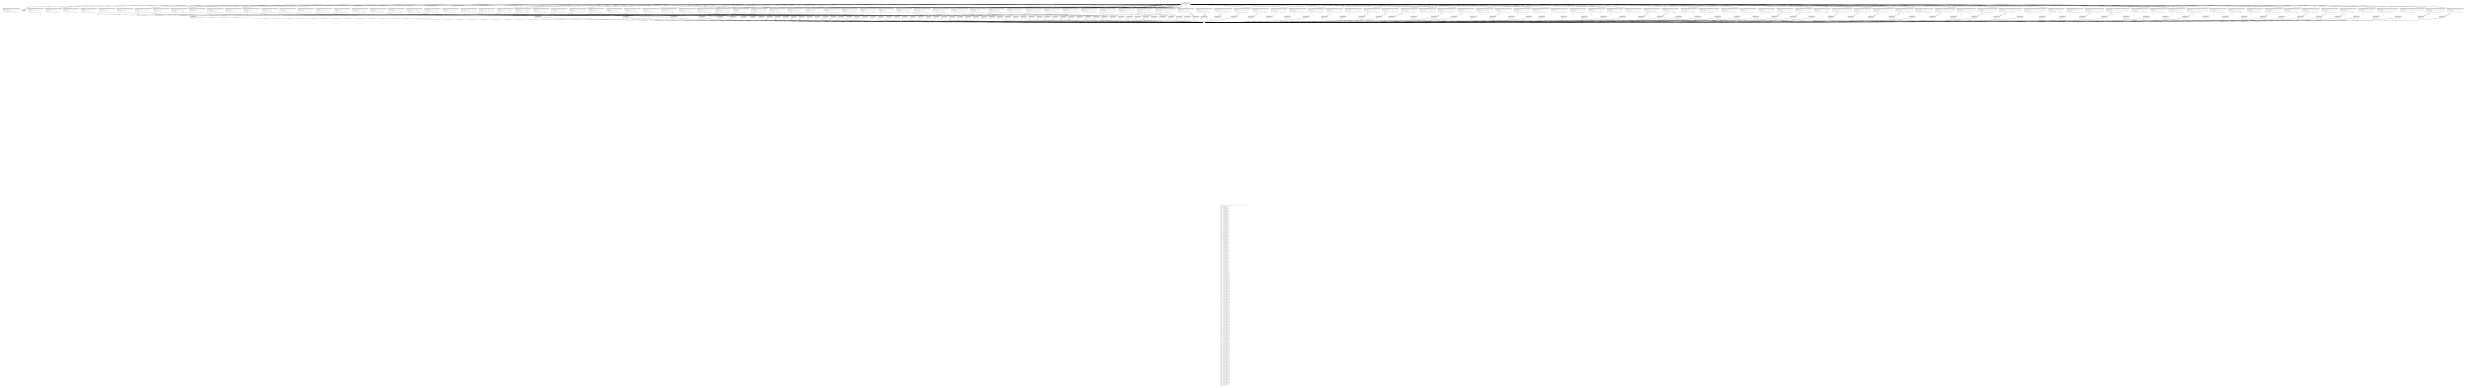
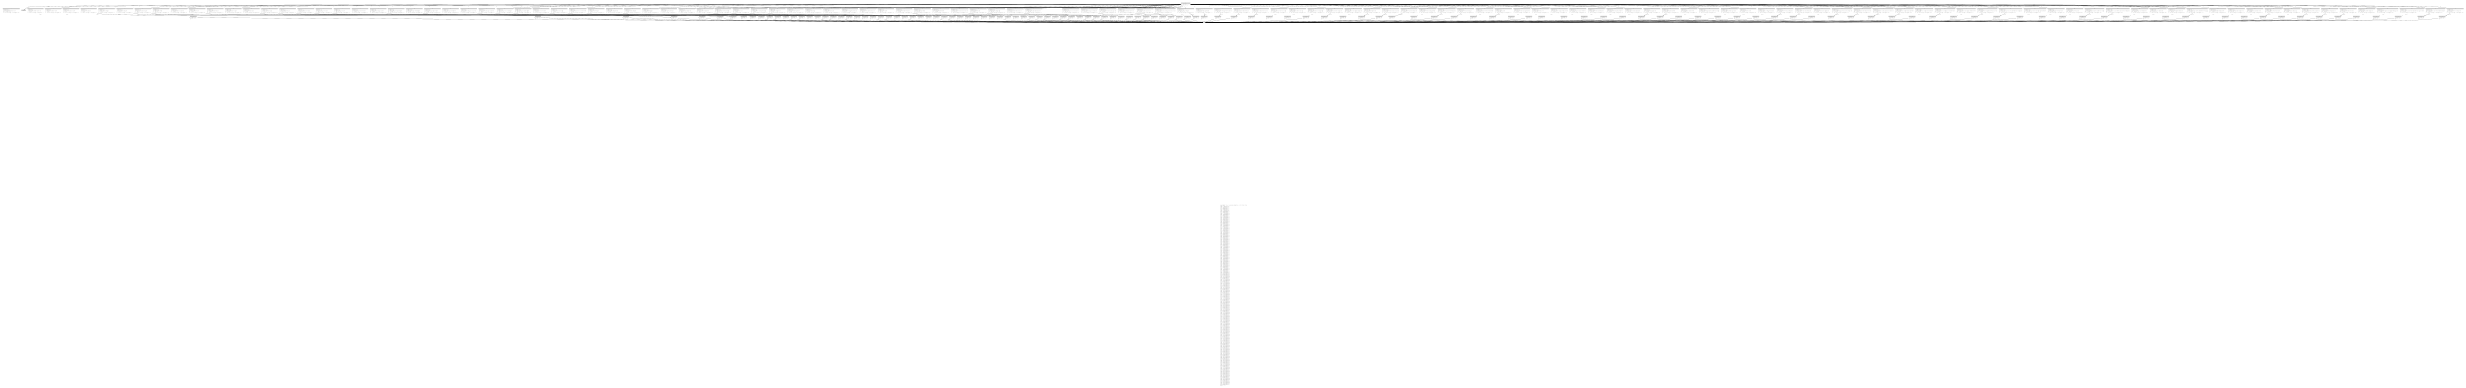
node "115": removed
